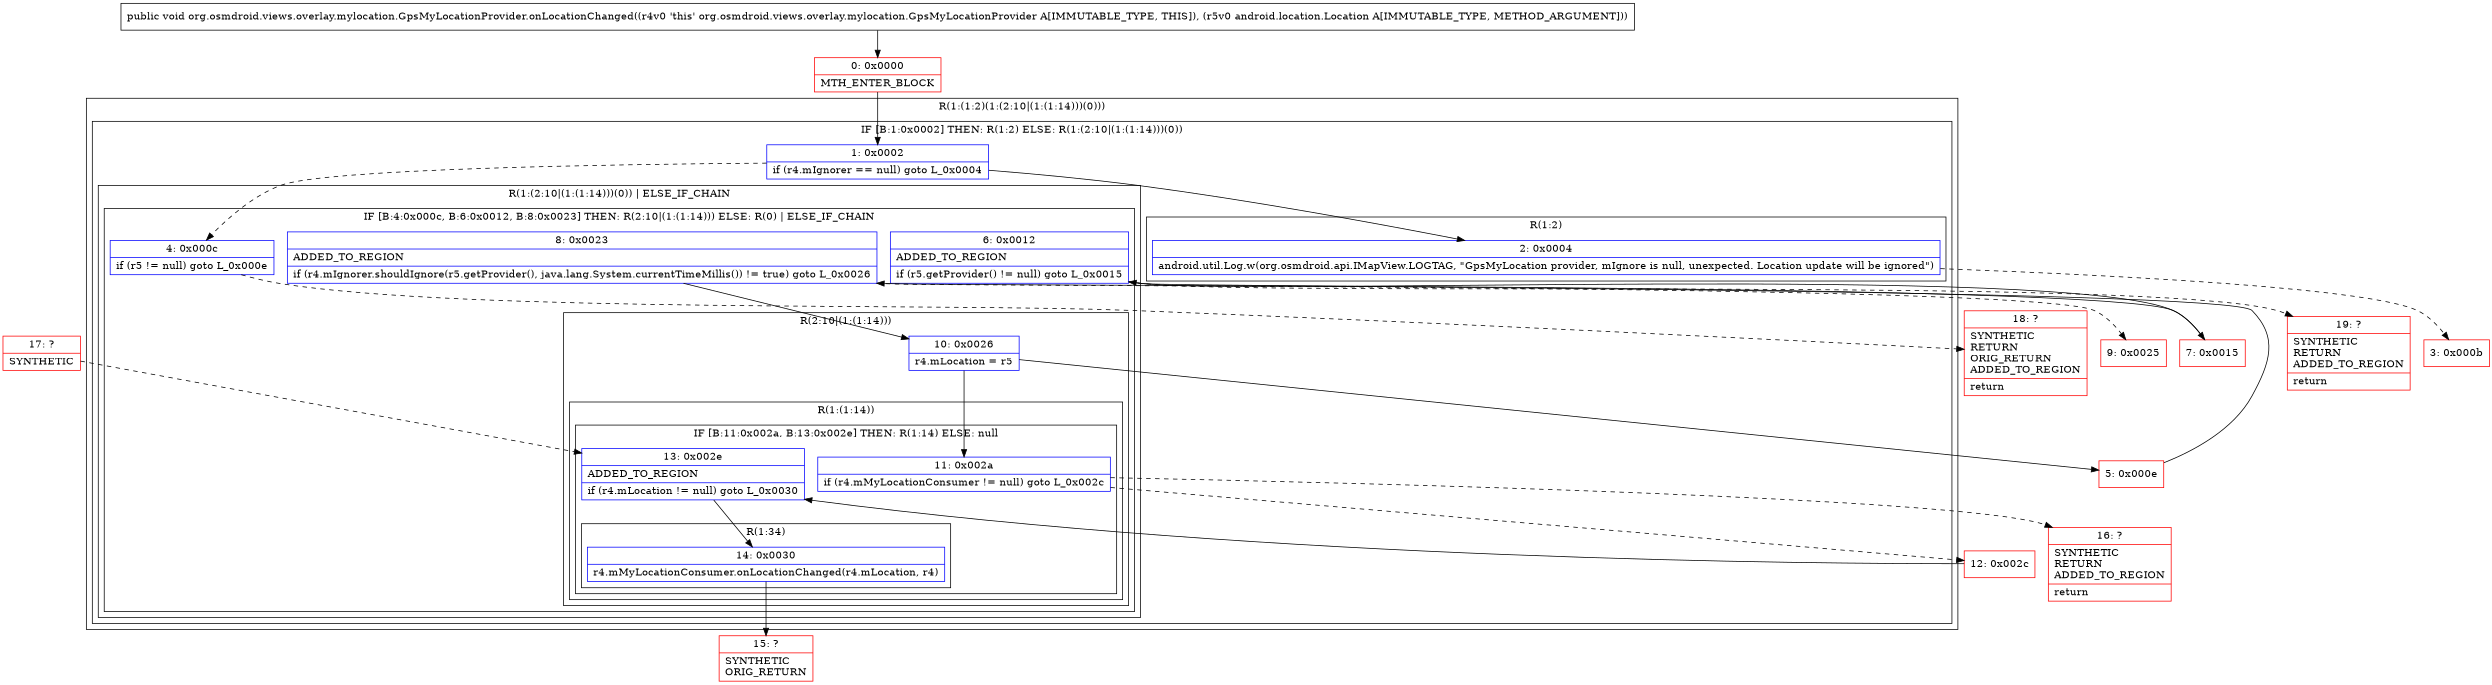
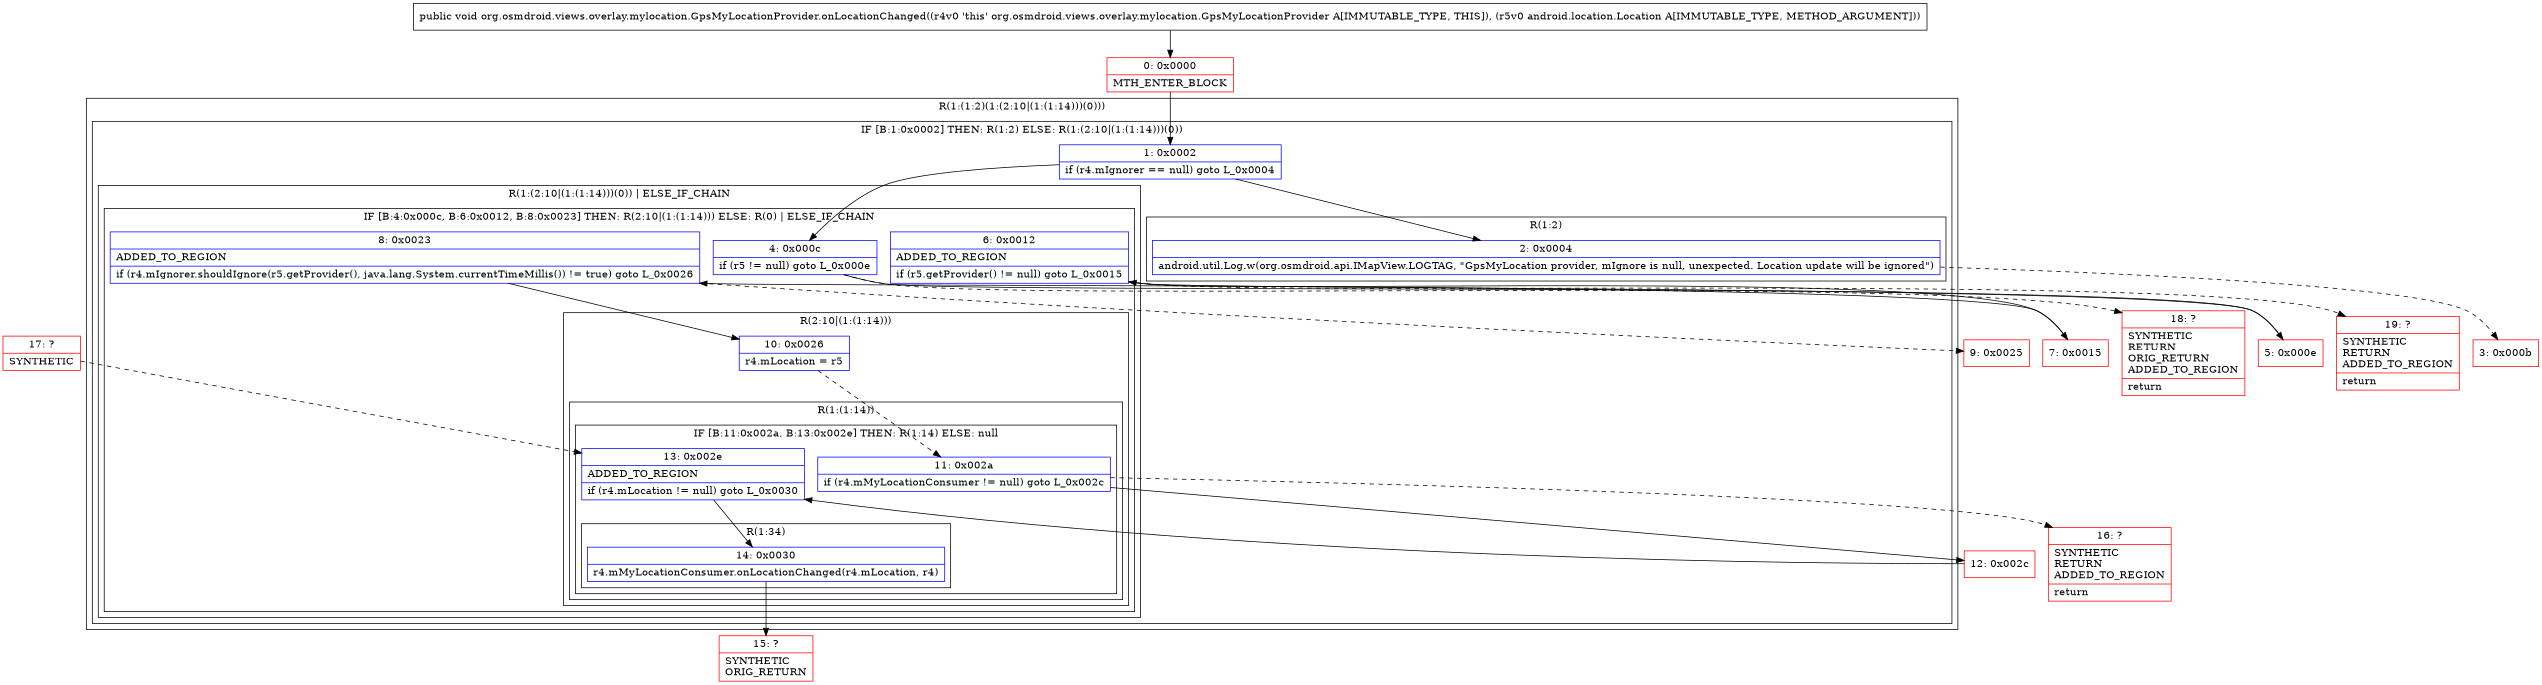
edge "1: 0x0002" -> "4: 0x000c": style dashed -> solid
edge "10: 0x0026" -> "11: 0x002a": style solid -> dashed
edge "10: 0x0026" -> "5: 0x000e": now "4: 0x000c" -> "5: 0x000e"
edge "11: 0x002a" -> "12: 0x002c": style dashed -> solid
